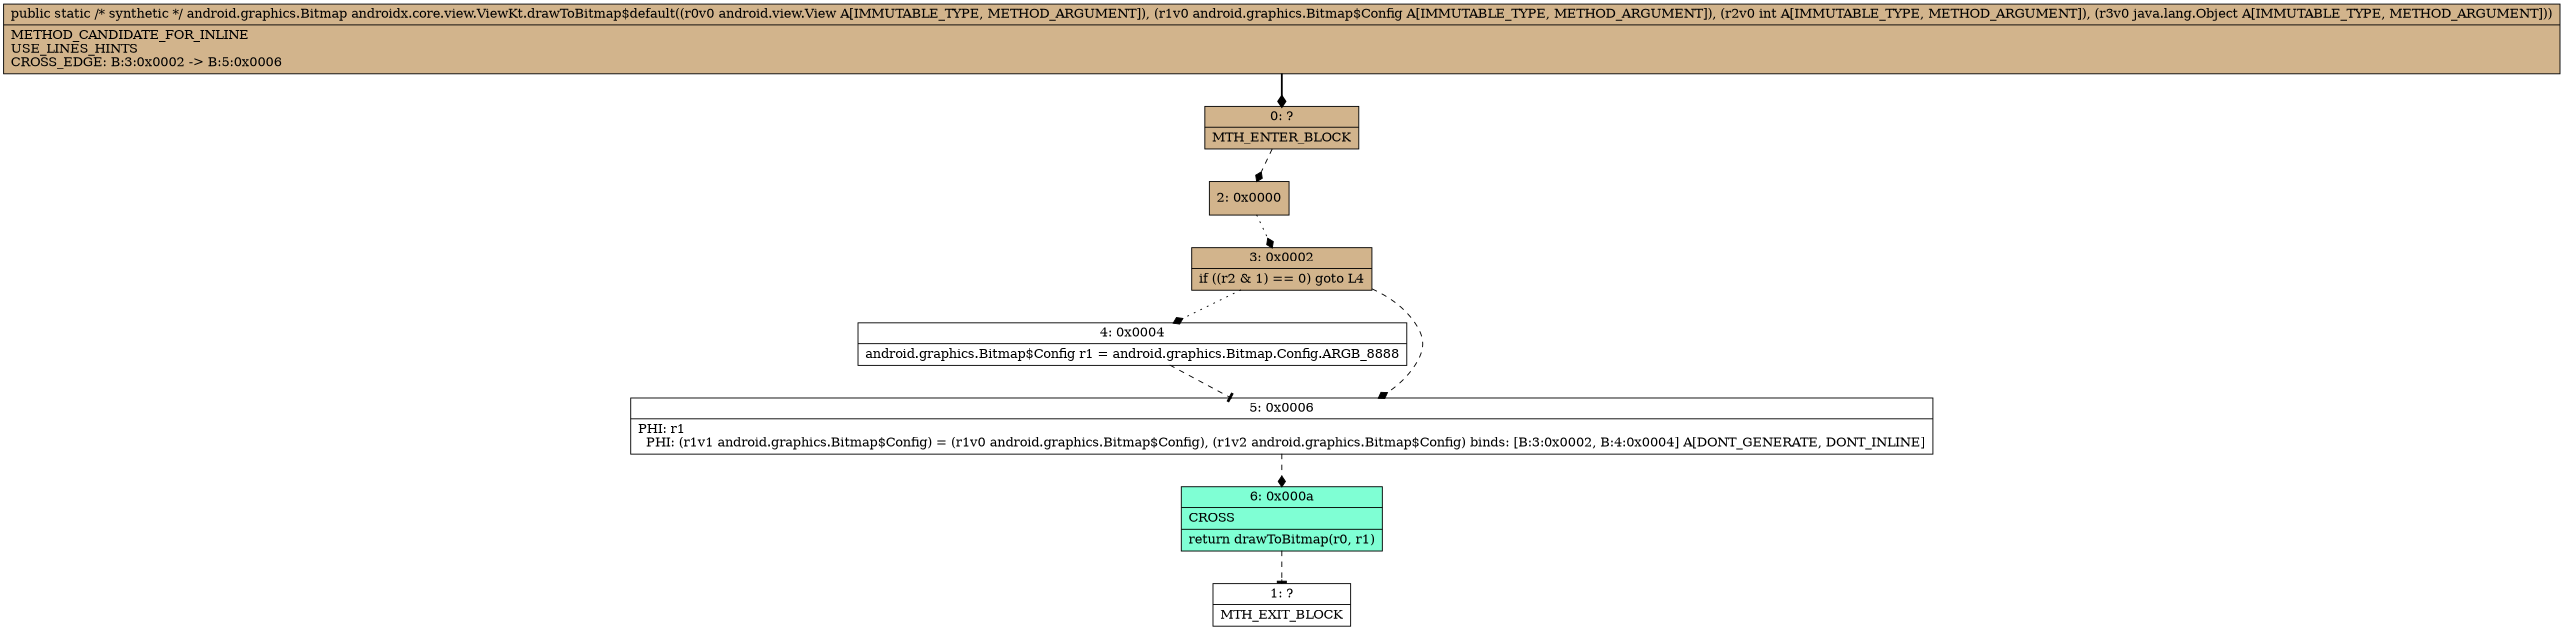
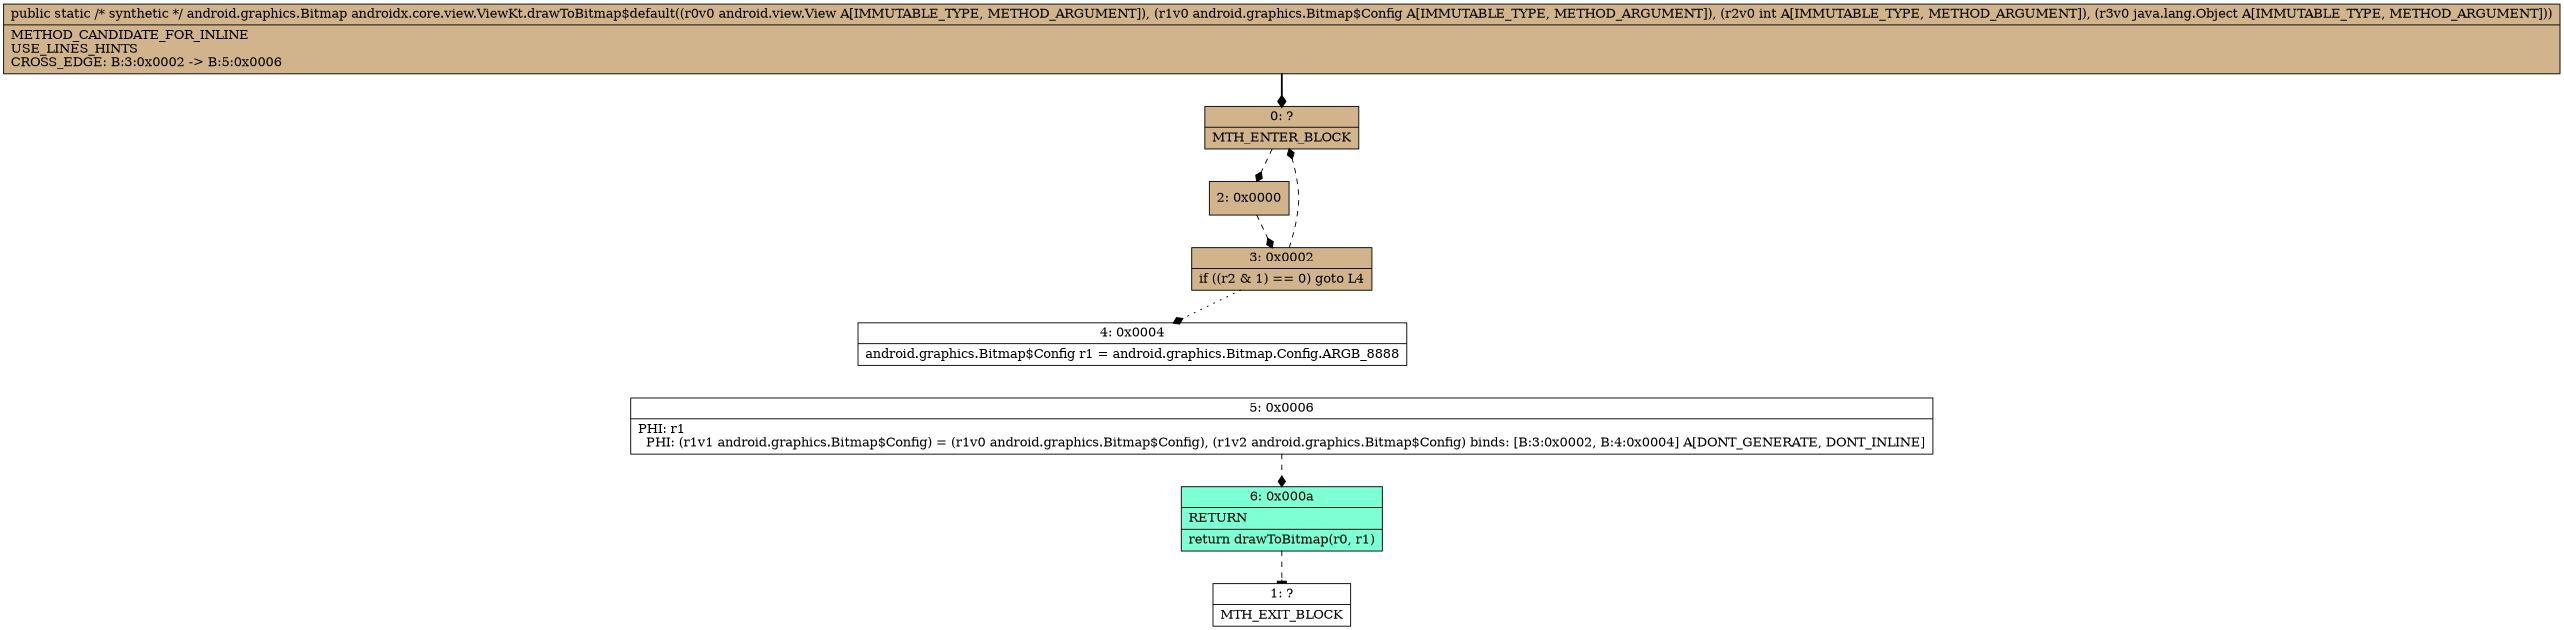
edge "2: 0x0000" -> "3: 0x0002": style dotted -> dashed
edge "3: 0x0002" -> "5: 0x0006": now "3: 0x0002" -> "0: ?"
edge "4: 0x0004" -> "5: 0x0006": removed
node "6: 0x000a": text "CROSS" -> "RETURN"
